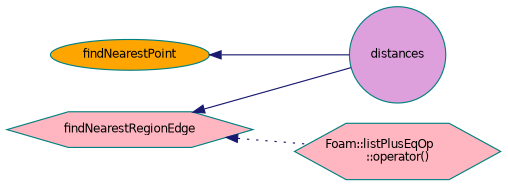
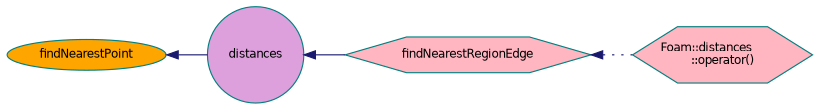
edge "distances" -> "findNearestRegionEdge": reversed
node "Foam::listPlusEqOp ::operator()": label "Foam::listPlusEqOp ::operator()" -> "Foam::distances ::operator()"
